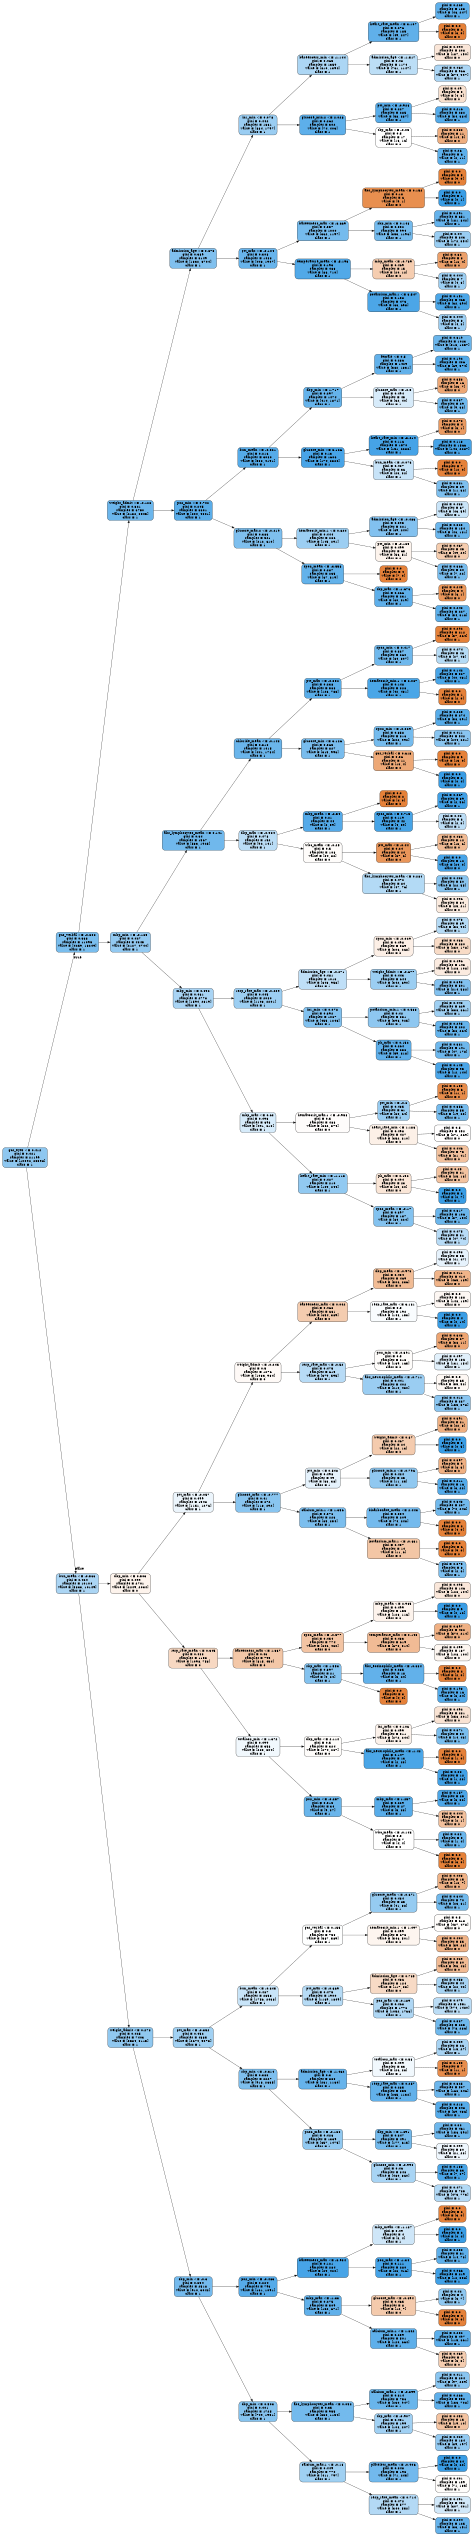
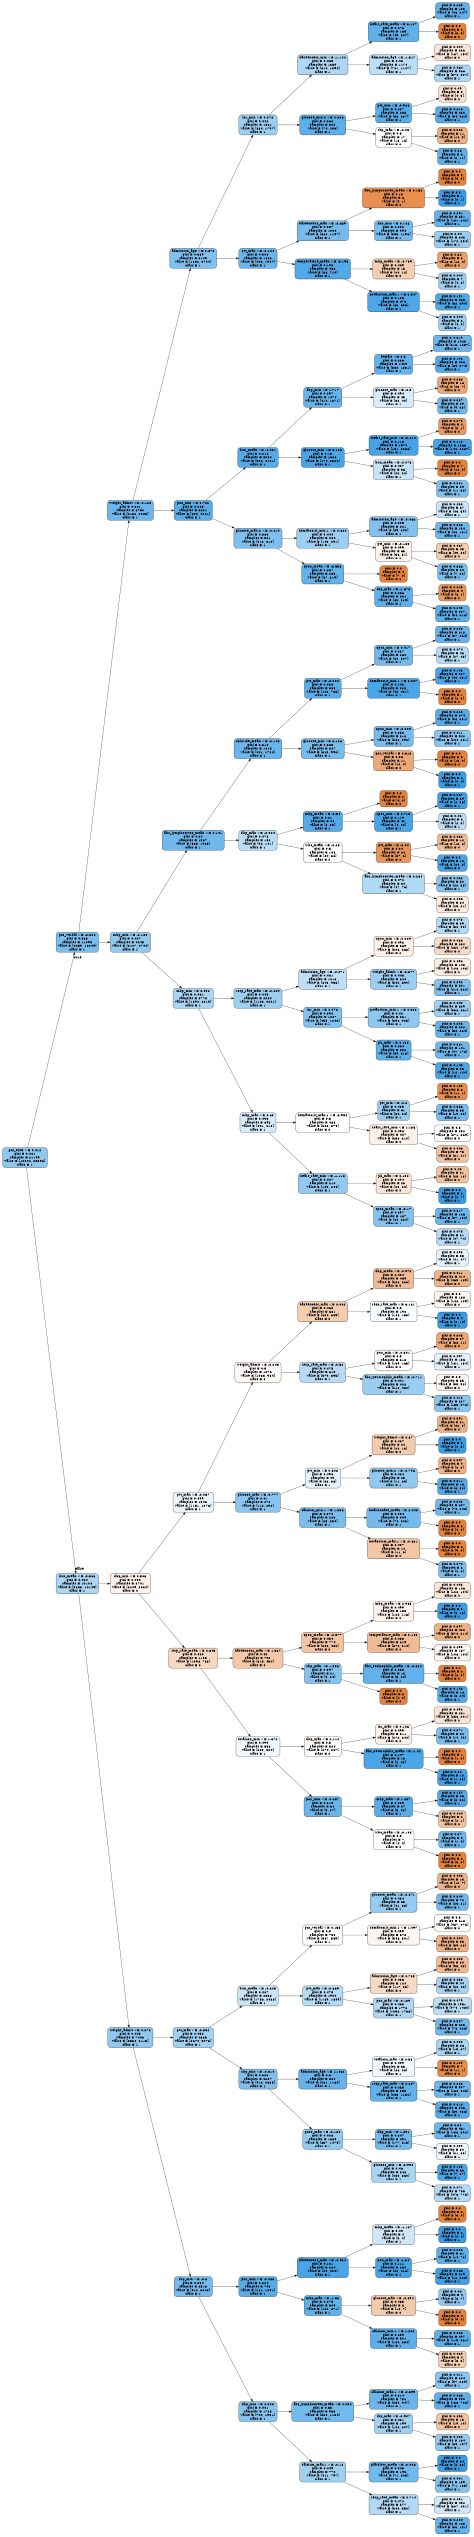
node "gini = 0.292 samples = 212 value = [57, 264] class = 1": fillcolor #e58139 -> #64b2eb
node "gini = 0.32 samples = 5 value = [1, 4] class = 1": label "gini = 0.32 samples = 5 value = [1, 4] class = 1" -> "gini = 0.37 samples = 5 value = [1, 4] class = 1"
node "gini = 0.401 samples = 159 value = [71, 185] class = 1": fillcolor #fefcfa -> #85c3ef
